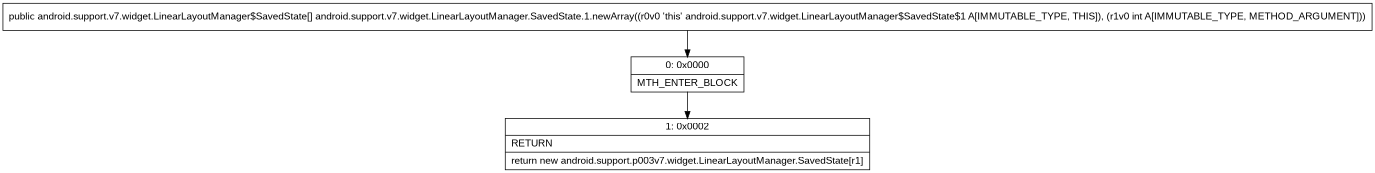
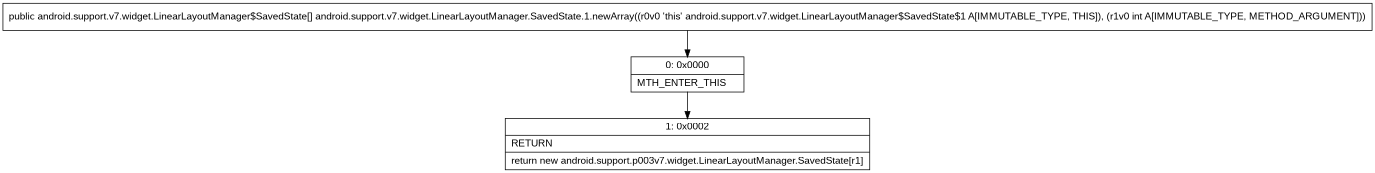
node "0: 0x0000": text "MTH_ENTER_BLOCK" -> "MTH_ENTER_THIS"
